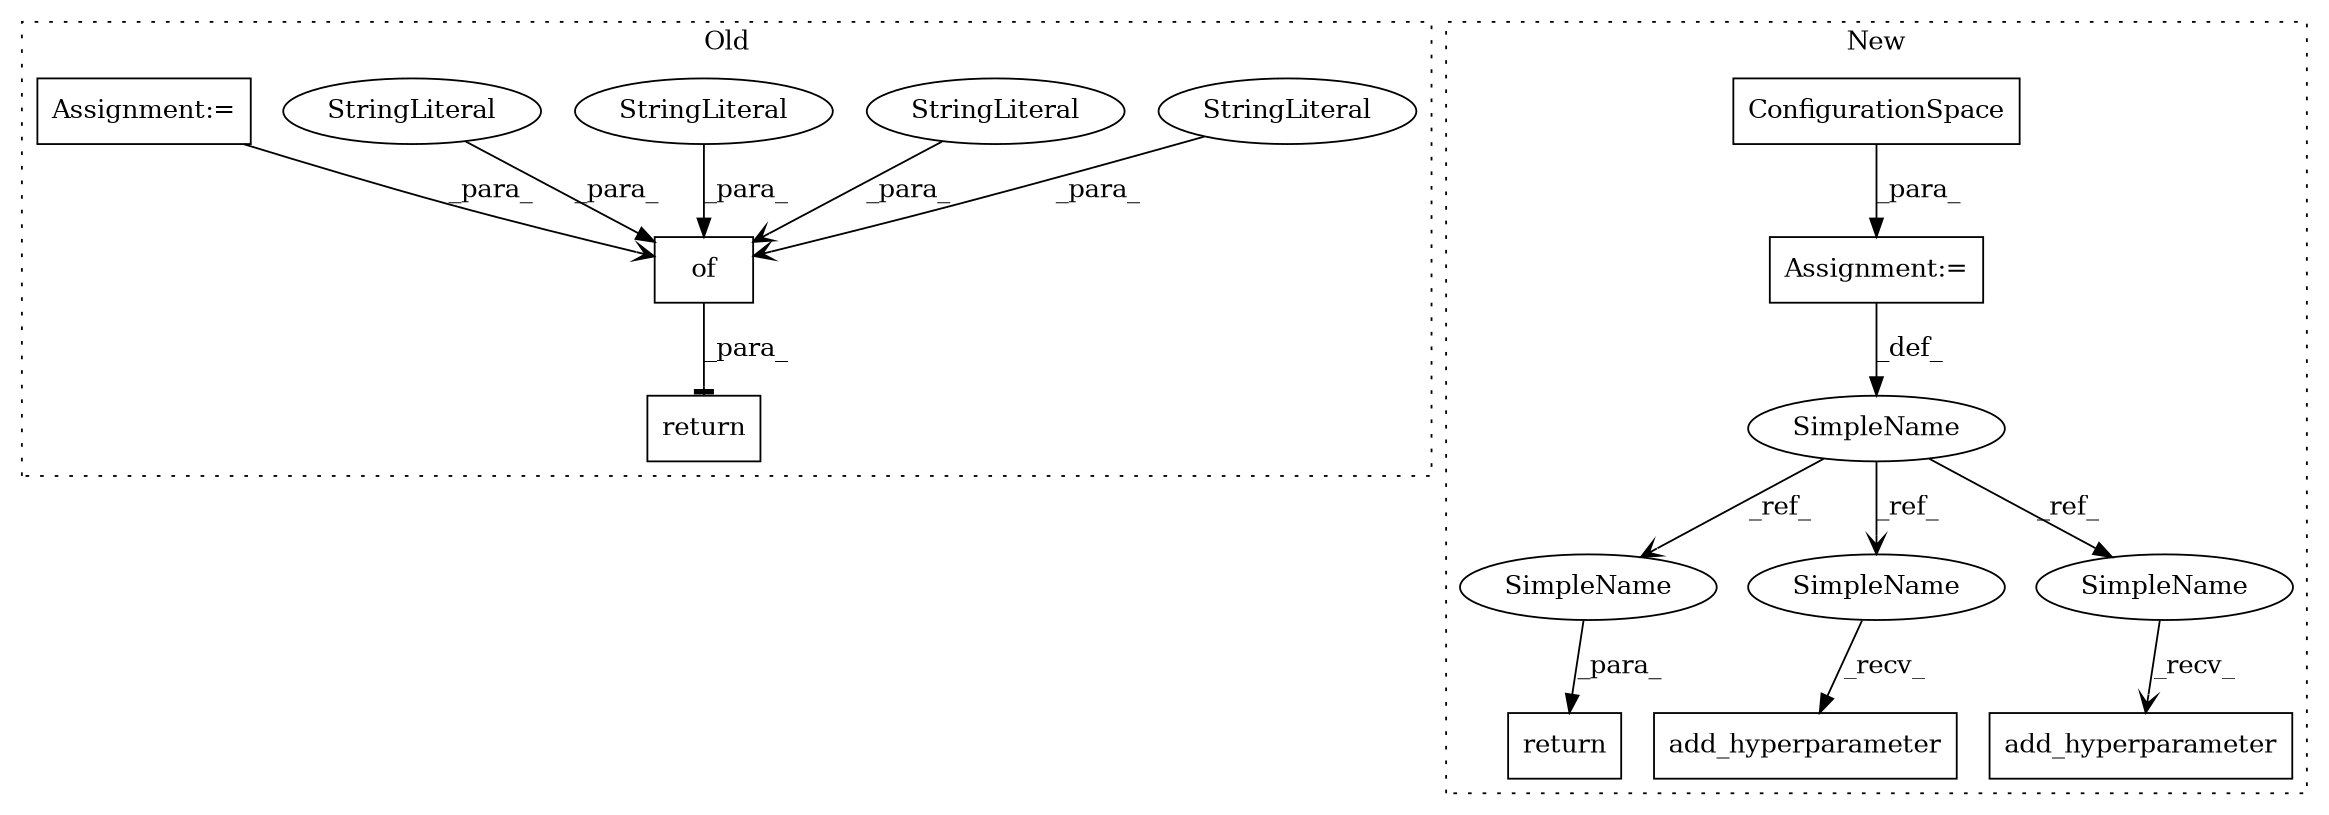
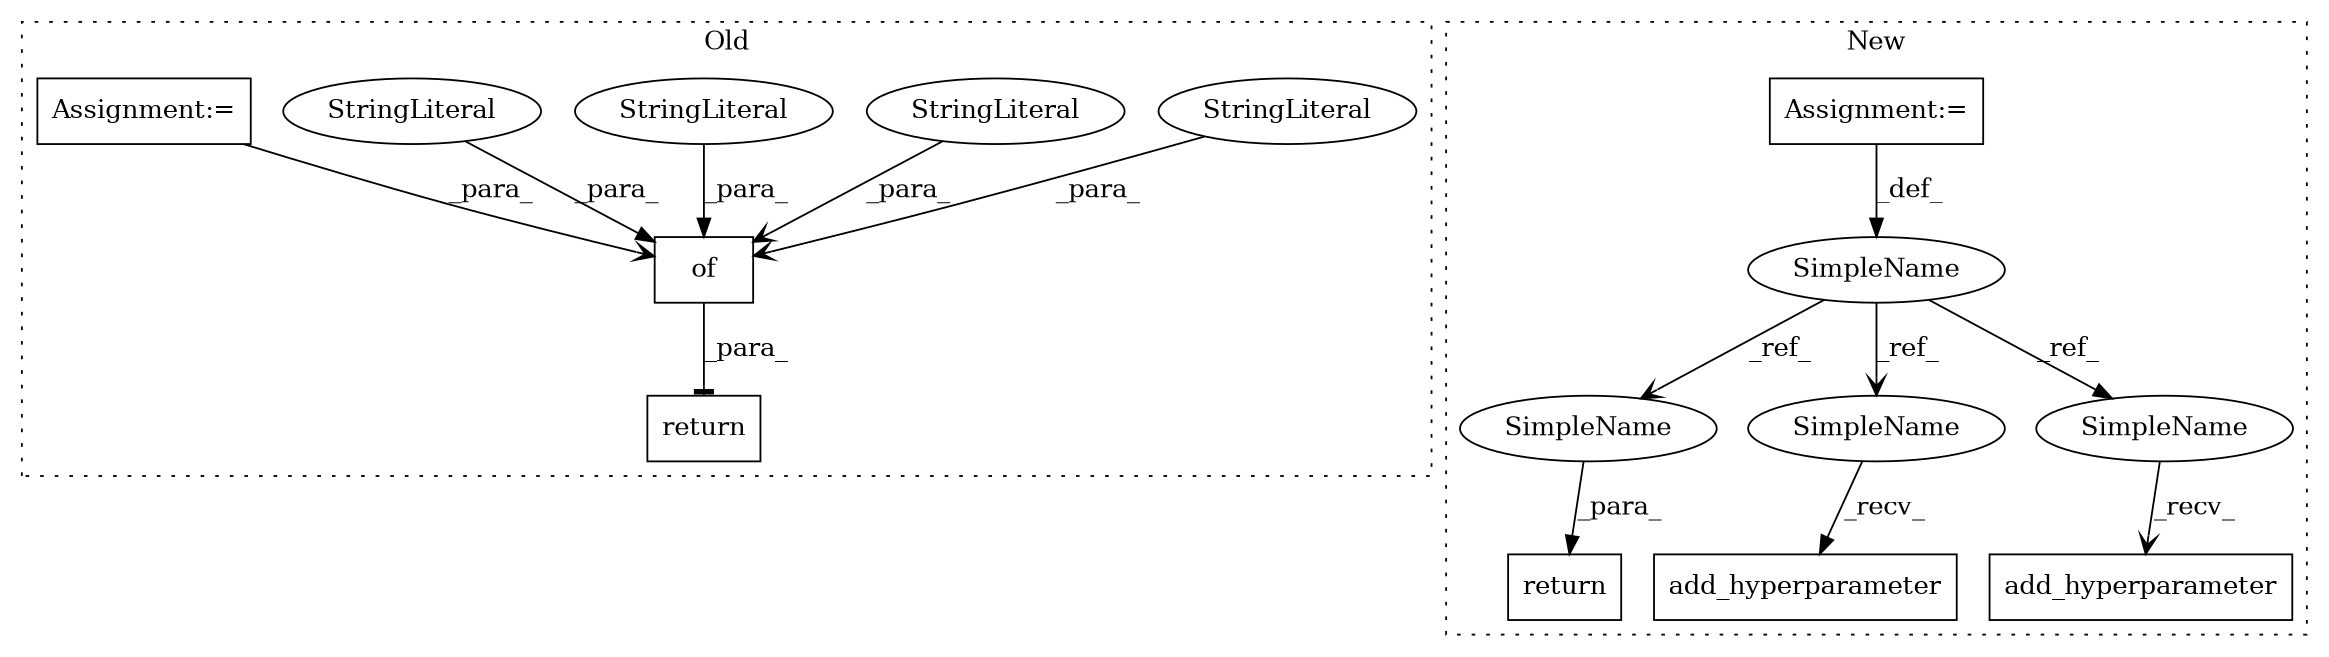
node "ConfigurationSpace": removed
